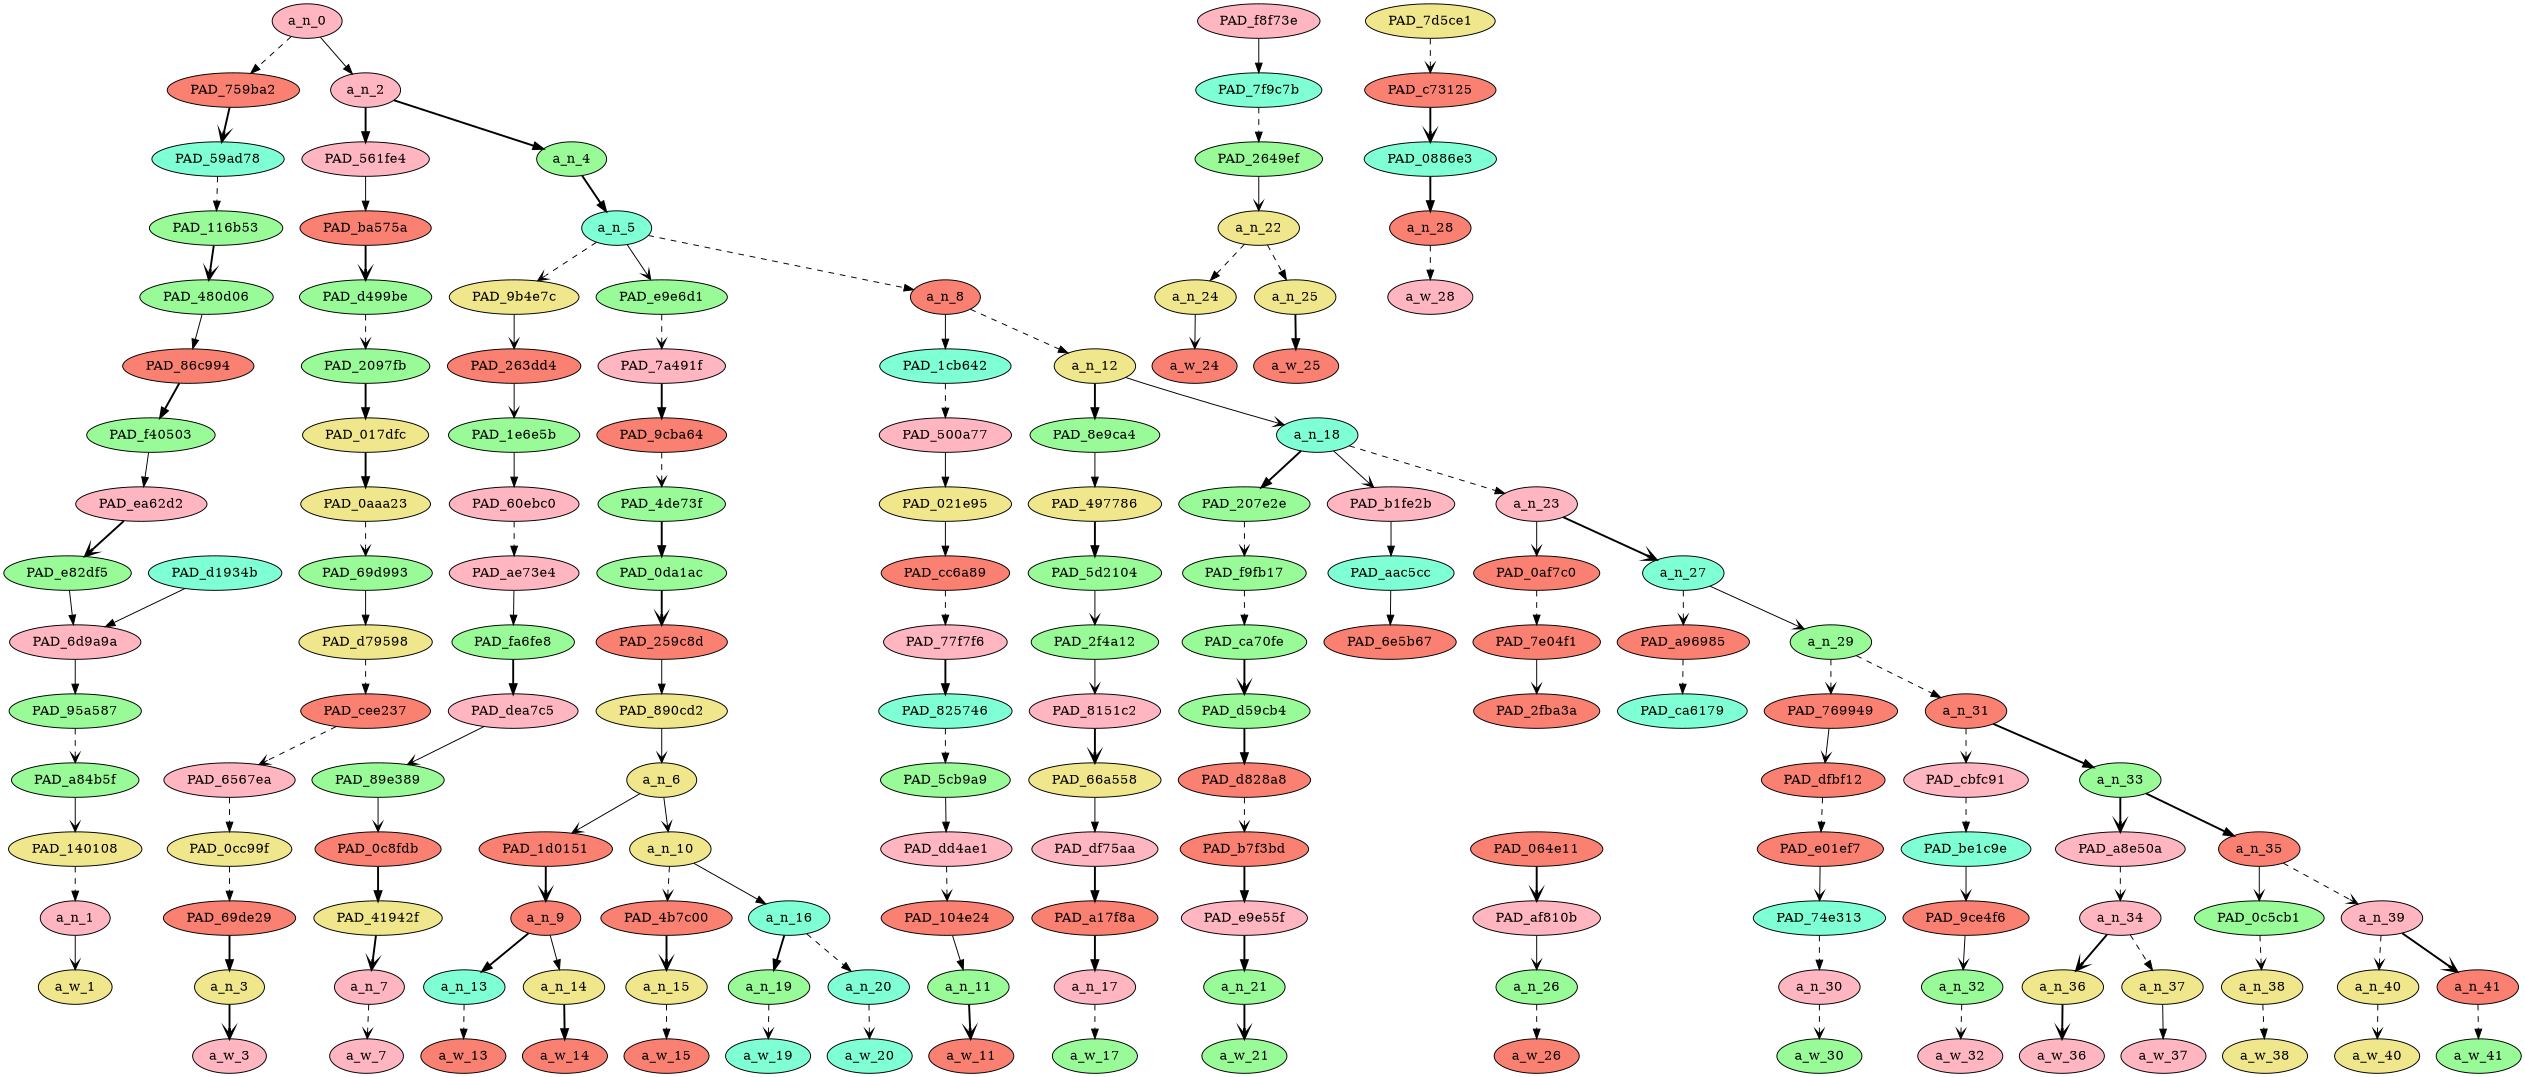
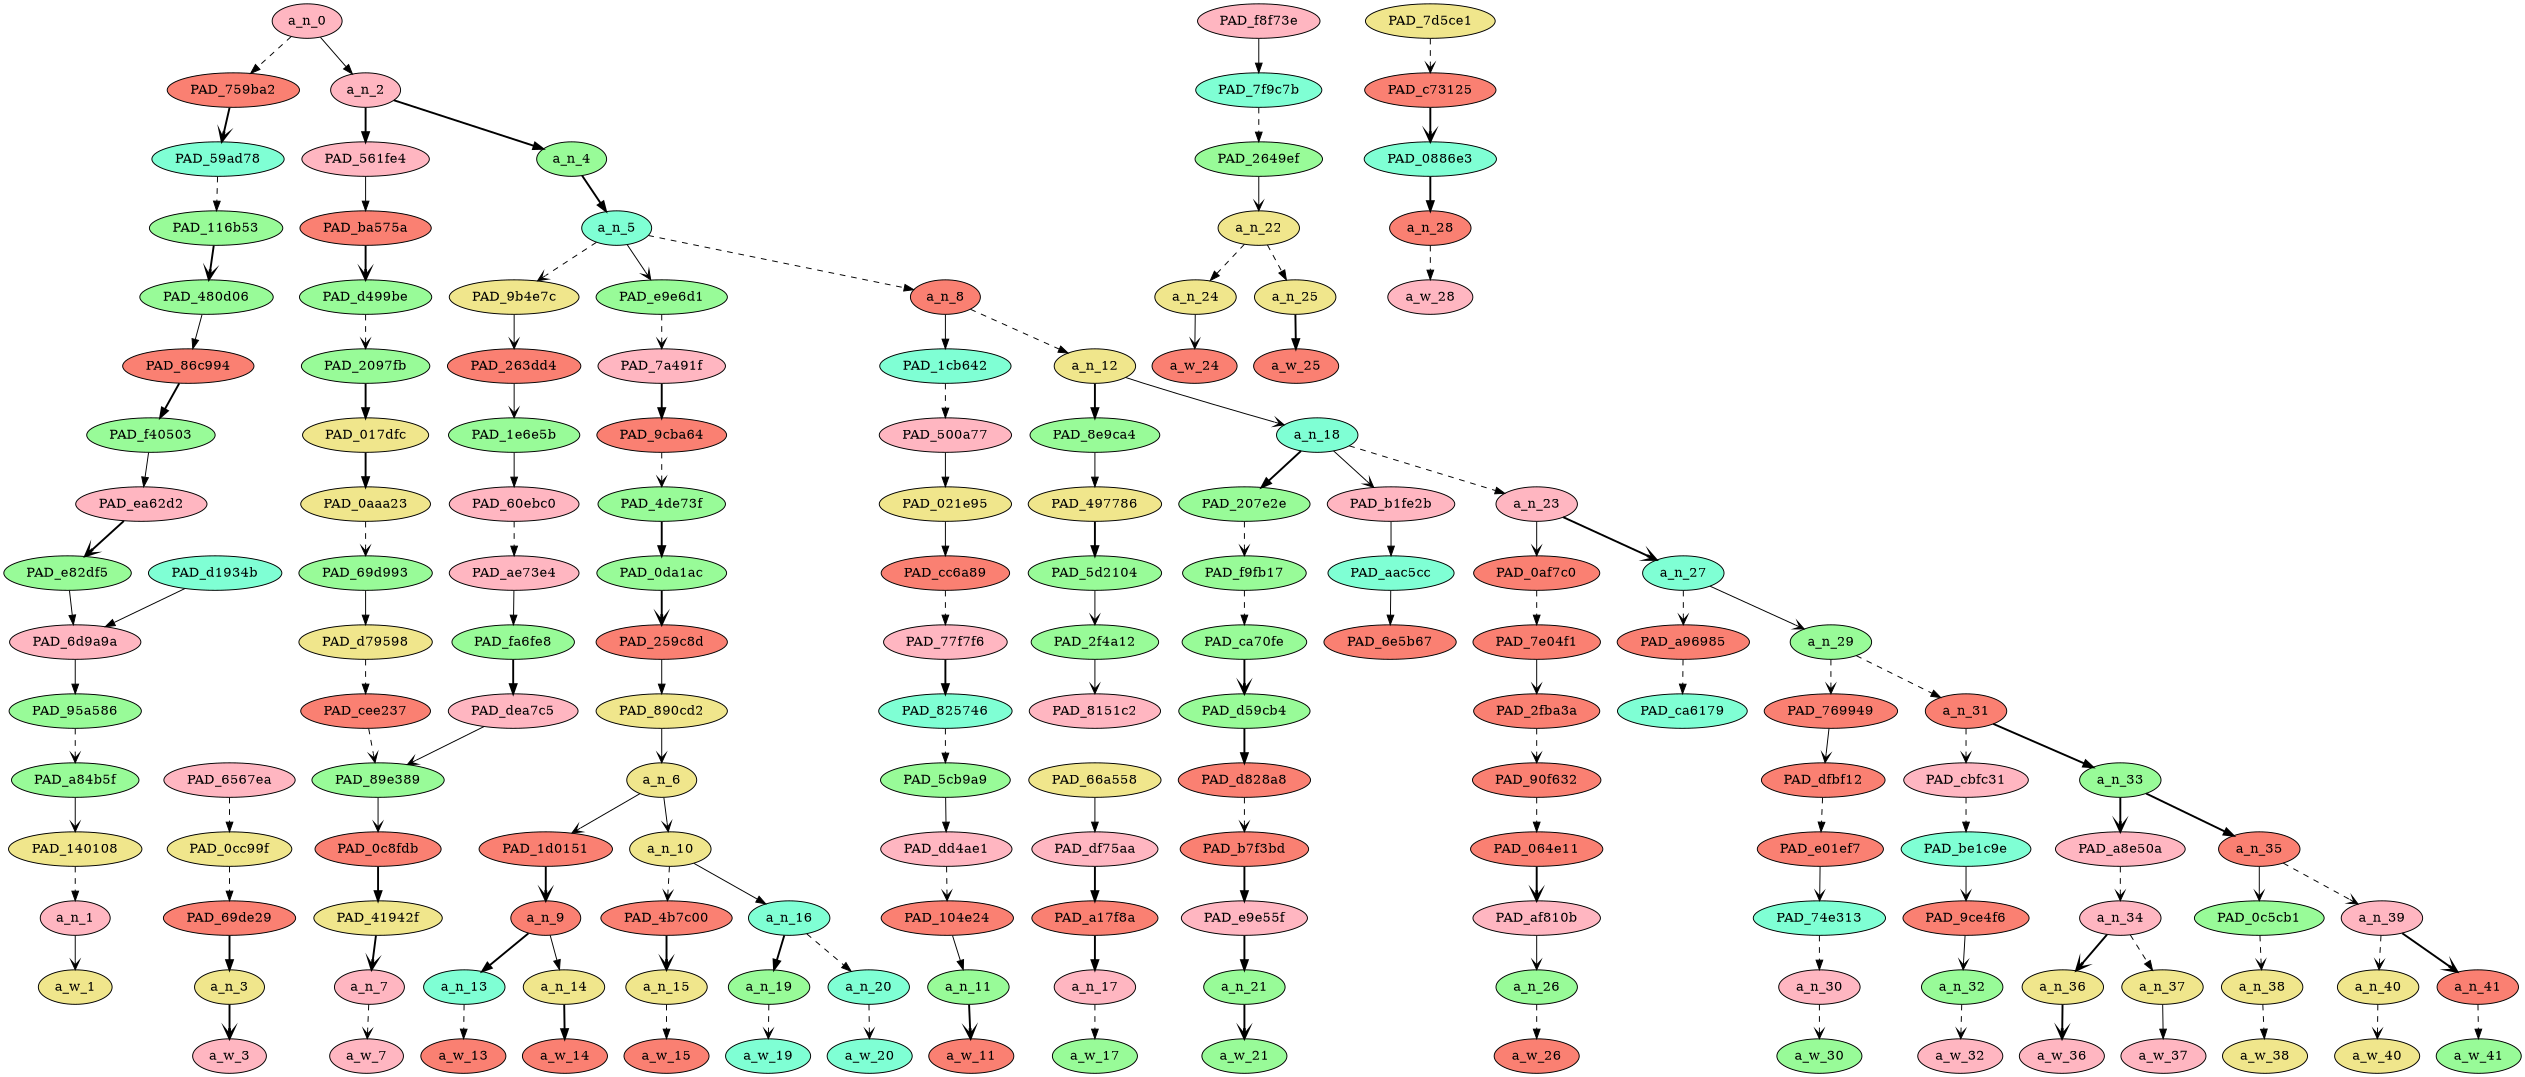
node "PAD_95a587": label "PAD_95a587" -> "PAD_95a586"
edge "PAD_8151c2" -> "PAD_66a558": removed
edge "PAD_cee237" -> "PAD_6567ea": now "PAD_cee237" -> "PAD_89e389"
node "PAD_90f632": added
node "PAD_cbfc91": label "PAD_cbfc91" -> "PAD_cbfc31"
